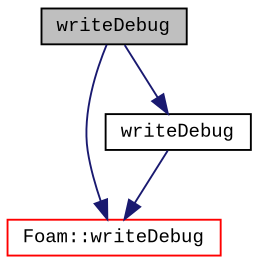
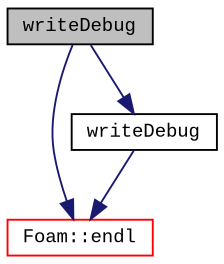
node "Foam::writeDebug": label "Foam::writeDebug" -> "Foam::endl"
